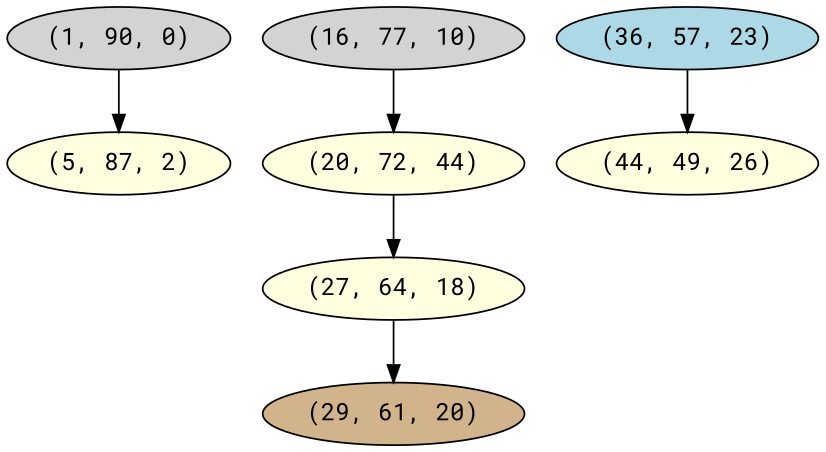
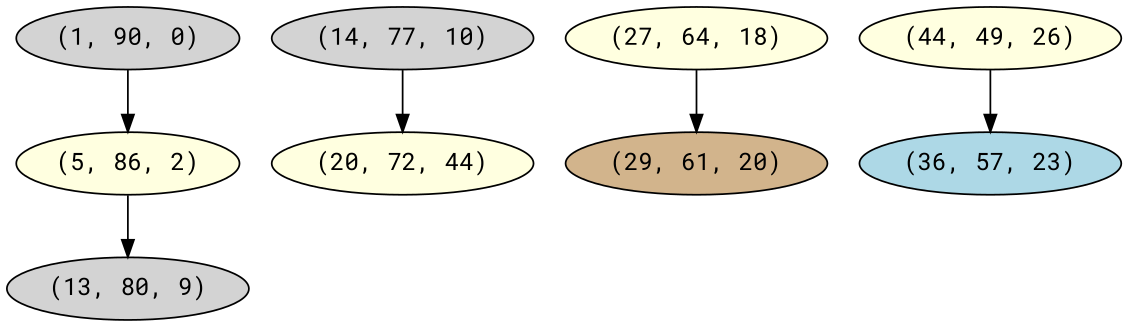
node "(16, 77, 10)": label "(16, 77, 10)" -> "(14, 77, 10)"
edge "(36, 57, 23)" -> "(44, 49, 26)": reversed
node "(5, 87, 2)": label "(5, 87, 2)" -> "(5, 86, 2)"
edge "(20, 72, 44)" -> "(27, 64, 18)": removed
node "(13, 80, 9)": added
